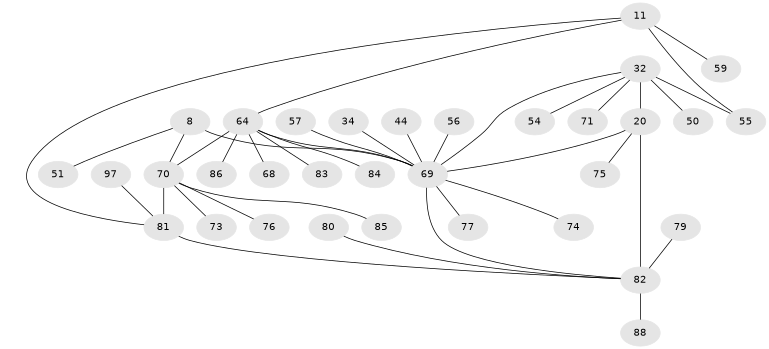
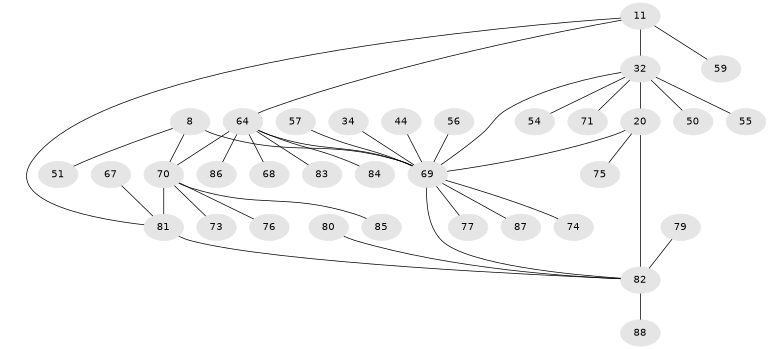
edge "11" -- "55": now "11" -- "32"
node "97": label "97" -> "67"
node "87": added
